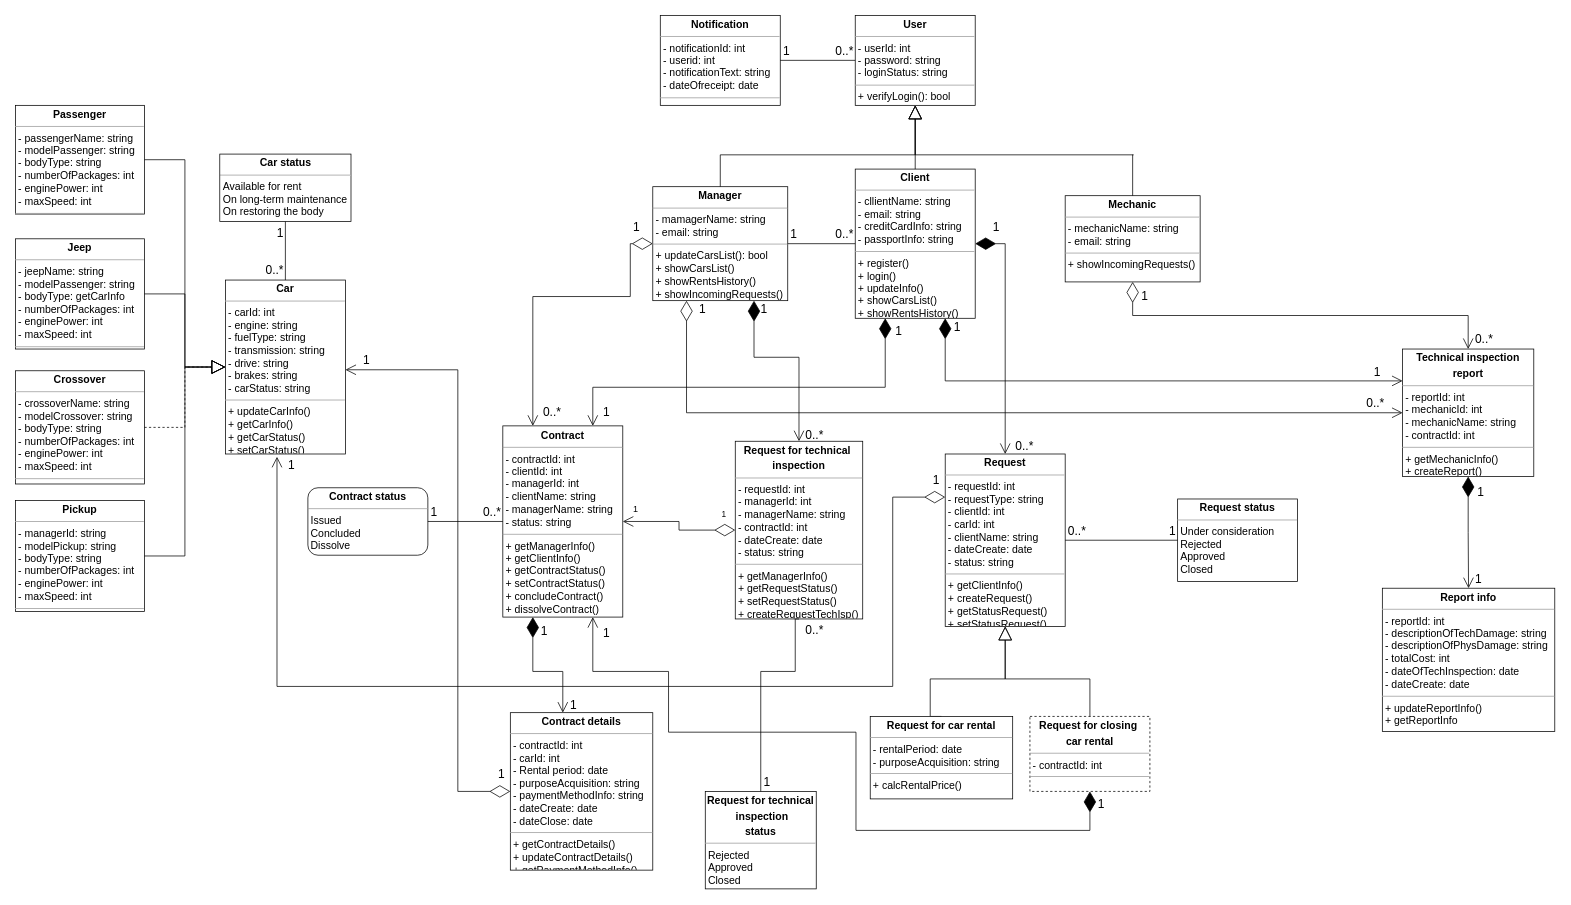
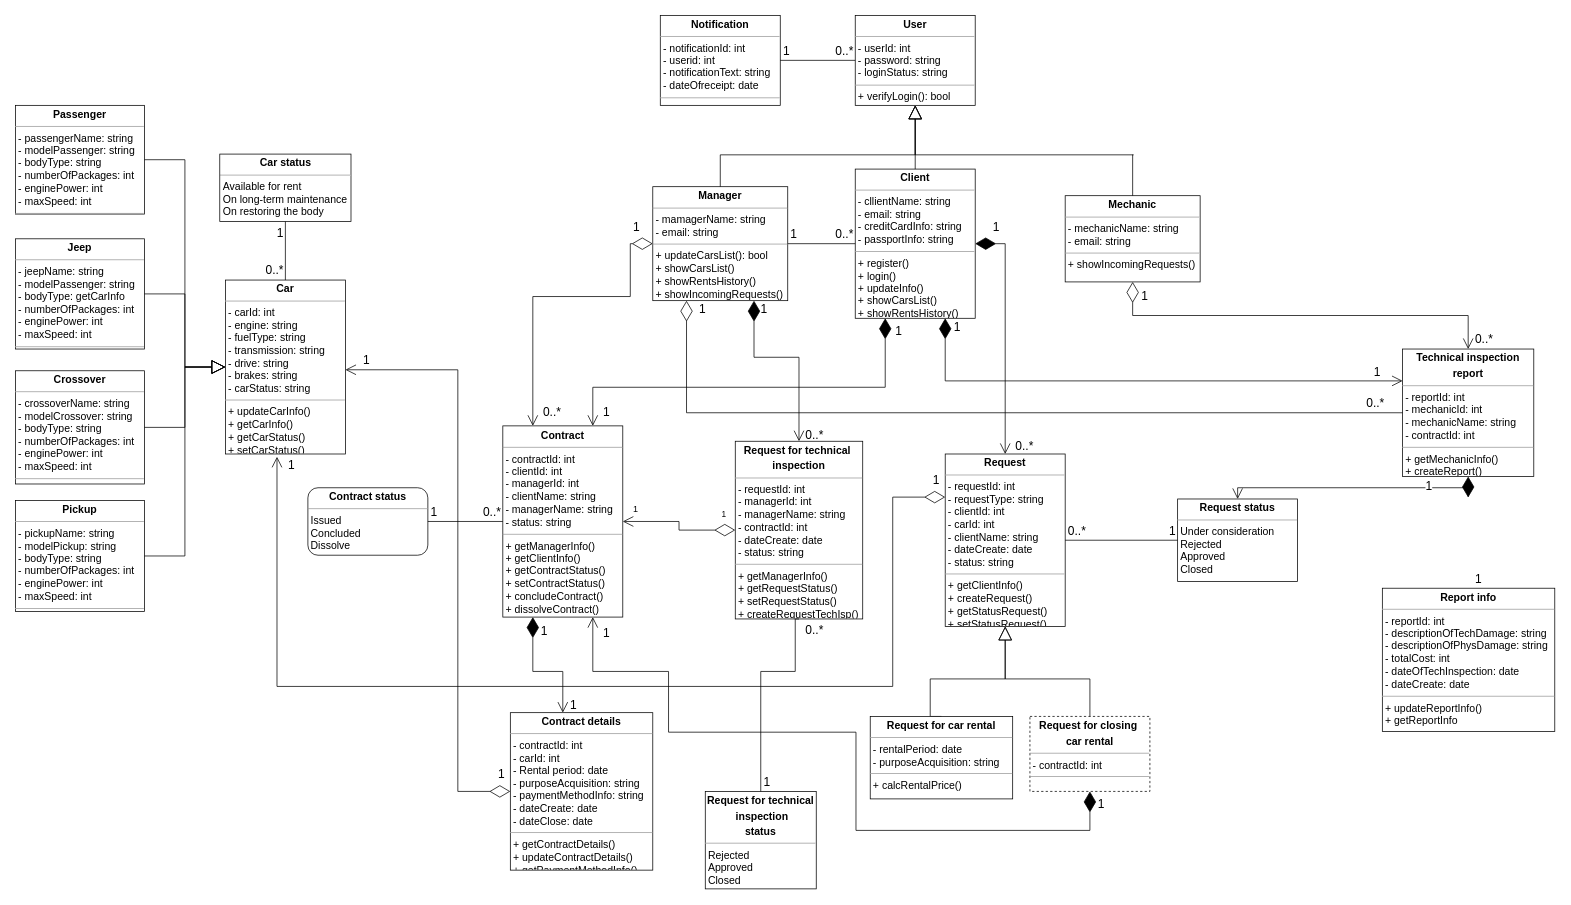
edge "Manager - mamagerName: string - email: string + updateCarsList(): bool + showCarsList() + showRentsHistory() + showIncomingRequests()" -- "Technical inspection report - reportId: int - mechanicId: int - mechanicName: string - contractId: int + getMechanicInfo() + createReport()": arrowhead open -> none
edge "Crossover - crossoverName: string - modelCrossover: string - bodyType: string - numberOfPackages: int - enginePower: int - maxSpeed: int" -> "Car - carId: int - engine: string - fuelType: string - transmission: string - drive: string - brakes: string - carStatus: string + updateCarInfo() + getCarInfo() + getCarStatus() + setCarStatus()": style dashed -> solid
node "Pickup - managerId: string - modelPickup: string - bodyType: string - numberOfPackages: int - enginePower: int - maxSpeed: int": label "Pickup - managerId: string - modelPickup: string - bodyType: string - numberOfPackages: int - enginePower: int - maxSpeed: int" -> "Pickup - pickupName: string - modelPickup: string - bodyType: string - numberOfPackages: int - enginePower: int - maxSpeed: int"
edge "Technical inspection report - reportId: int - mechanicId: int - mechanicName: string - contractId: int + getMechanicInfo() + createReport()" -- "Report info - reportId: int - descriptionOfTechDamage: string - descriptionOfPhysDamage: string - totalCost: int - dateOfTechInspection: date - dateCreate: date + updateReportInfo() + getReportInfo": now "Technical inspection report - reportId: int - mechanicId: int - mechanicName: string - contractId: int + getMechanicInfo() + createReport()" -- "Request status Under consideration Rejected Approved Closed"
